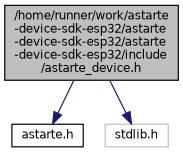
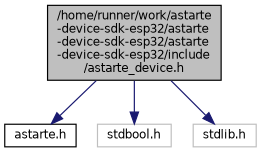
node "stdbool.h": added
